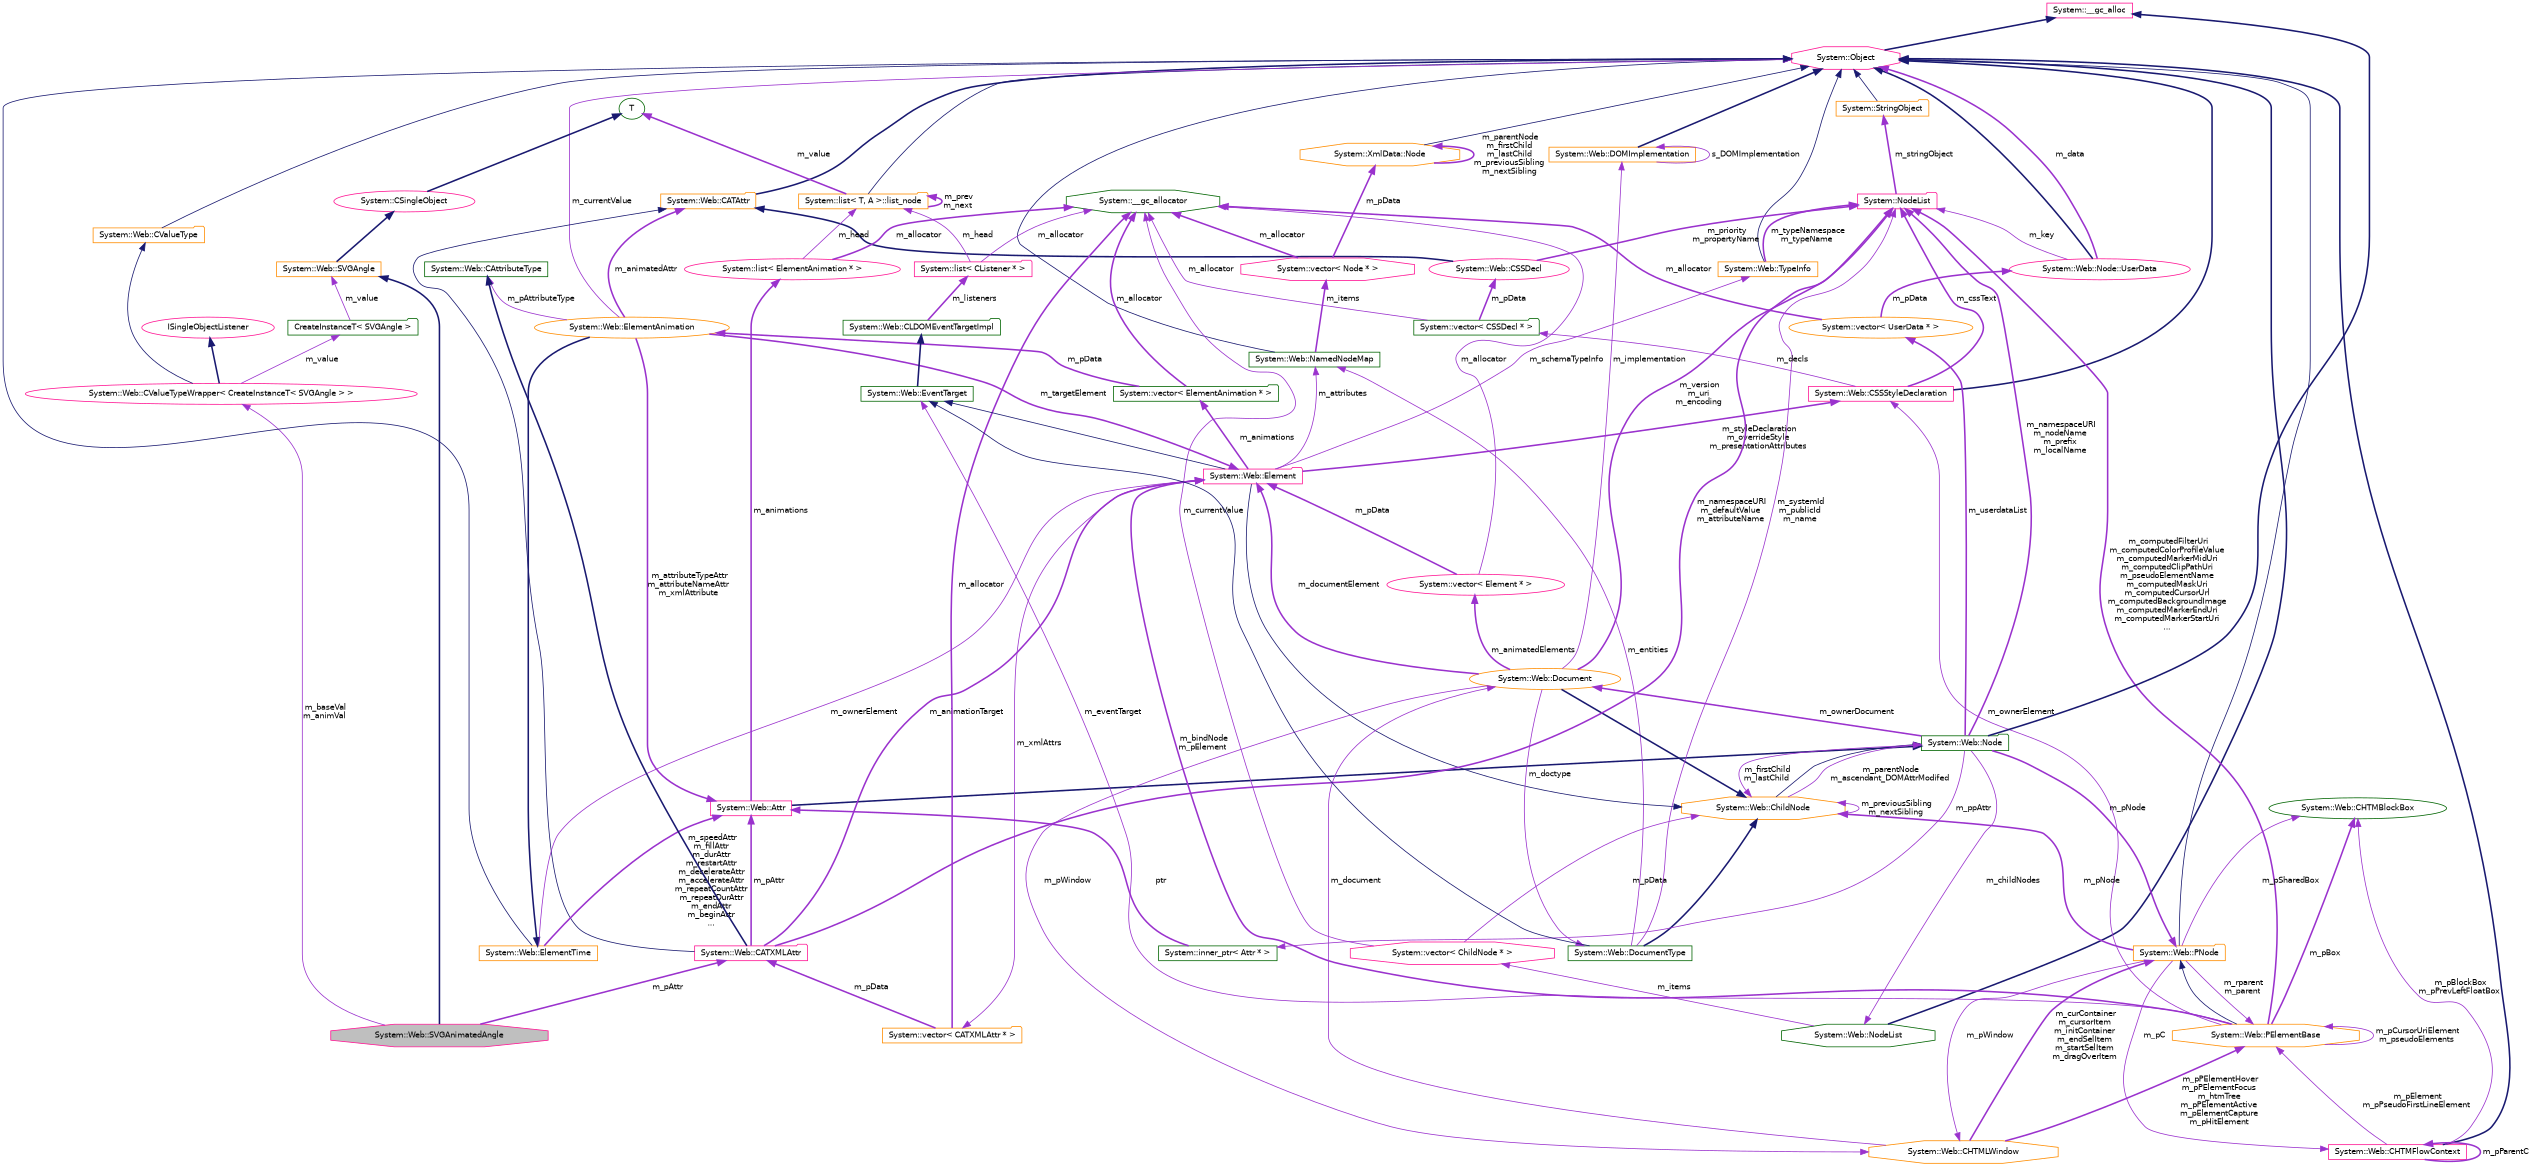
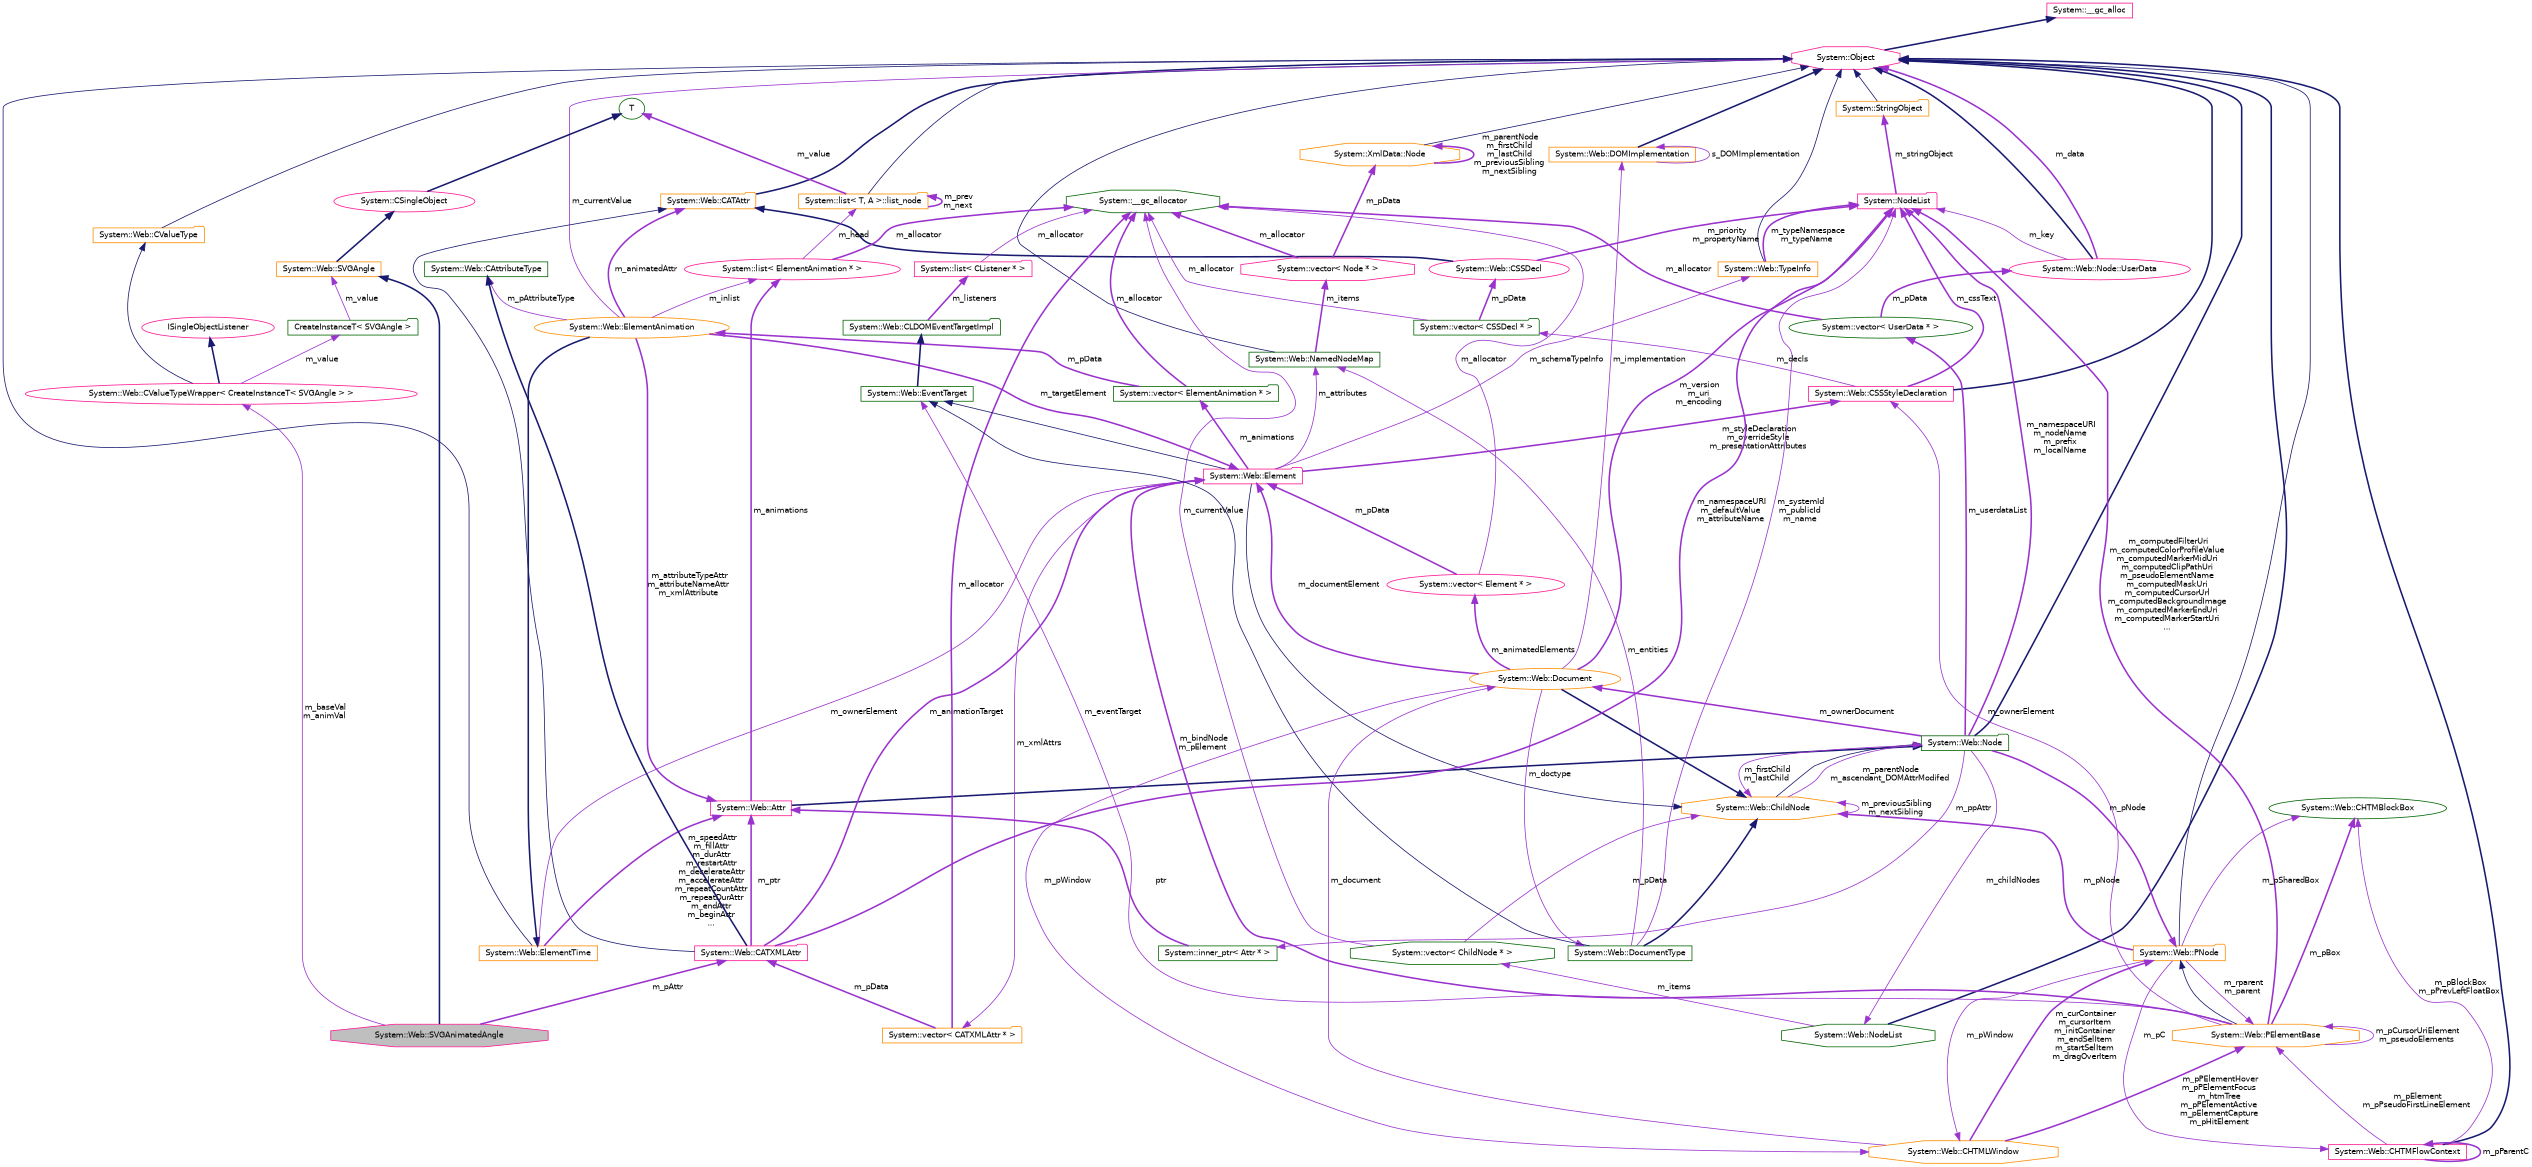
edge "System::list< CListener * >" -> "System::list< T, A >::list_node": removed, label "m_head"
edge "System::Web::ElementAnimation" -> "System::list< ElementAnimation * >": added, label "m_inlist"
node "System::vector< UserData * >": color darkorange -> darkgreen
edge "System::Web::Node" -> "System::__gc_alloc": now "System::Web::Node" -> "System::Object"
edge "System::Web::CATXMLAttr" -> "System::Web::Attr": label " m_pAttr" -> " m_ptr"
node "System::vector< ChildNode * >": color deeppink -> darkgreen
